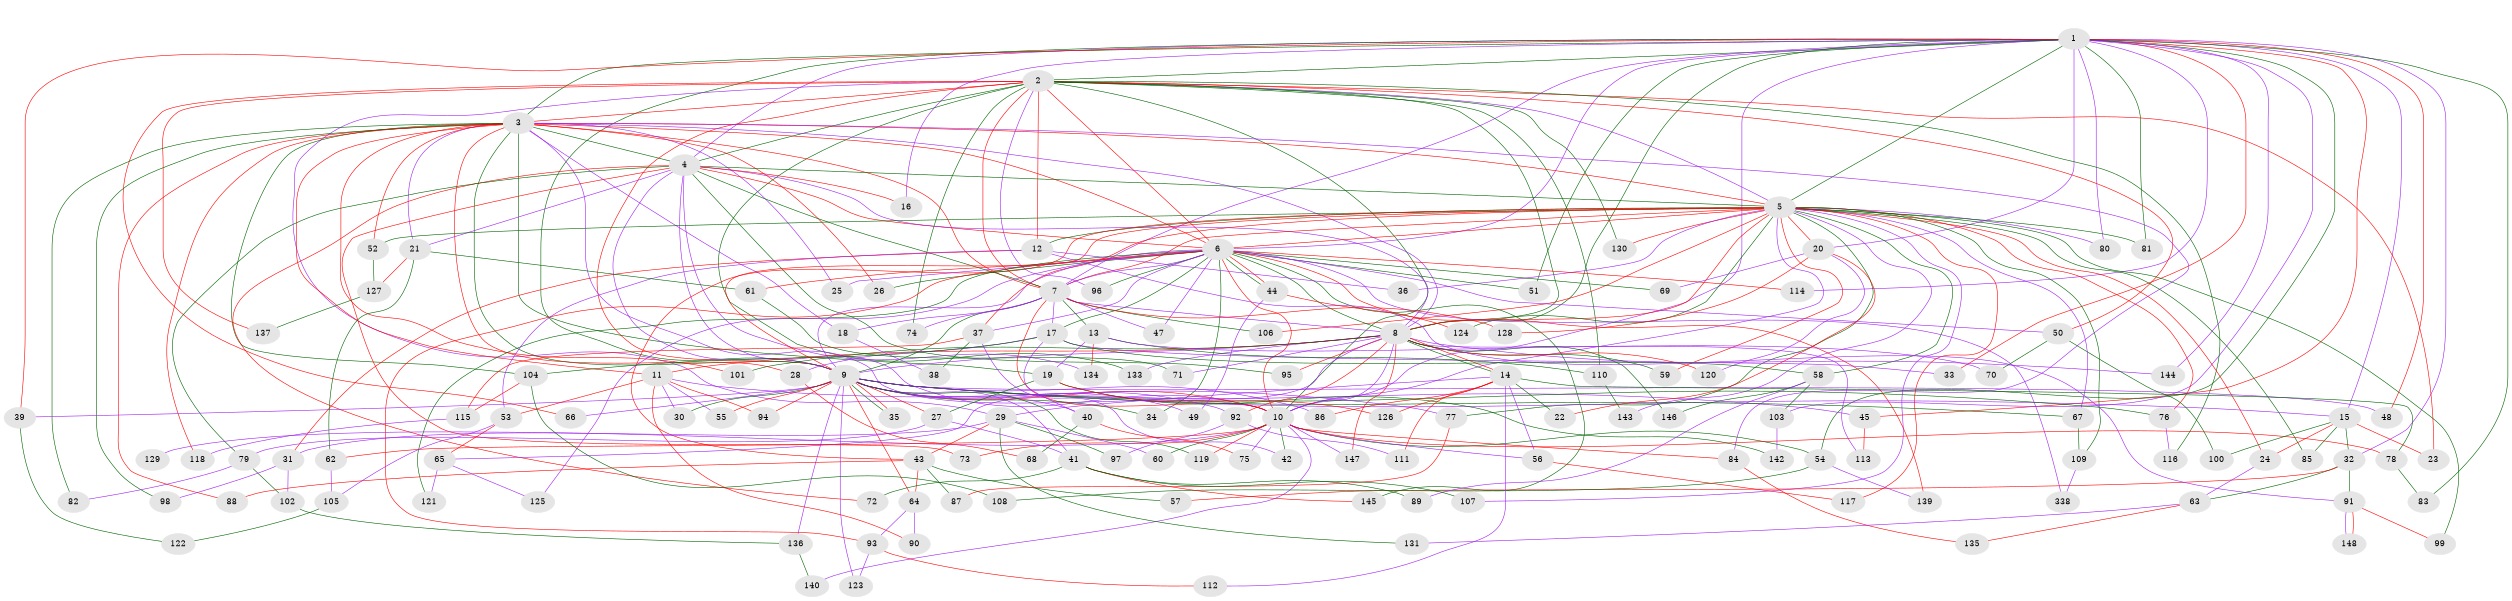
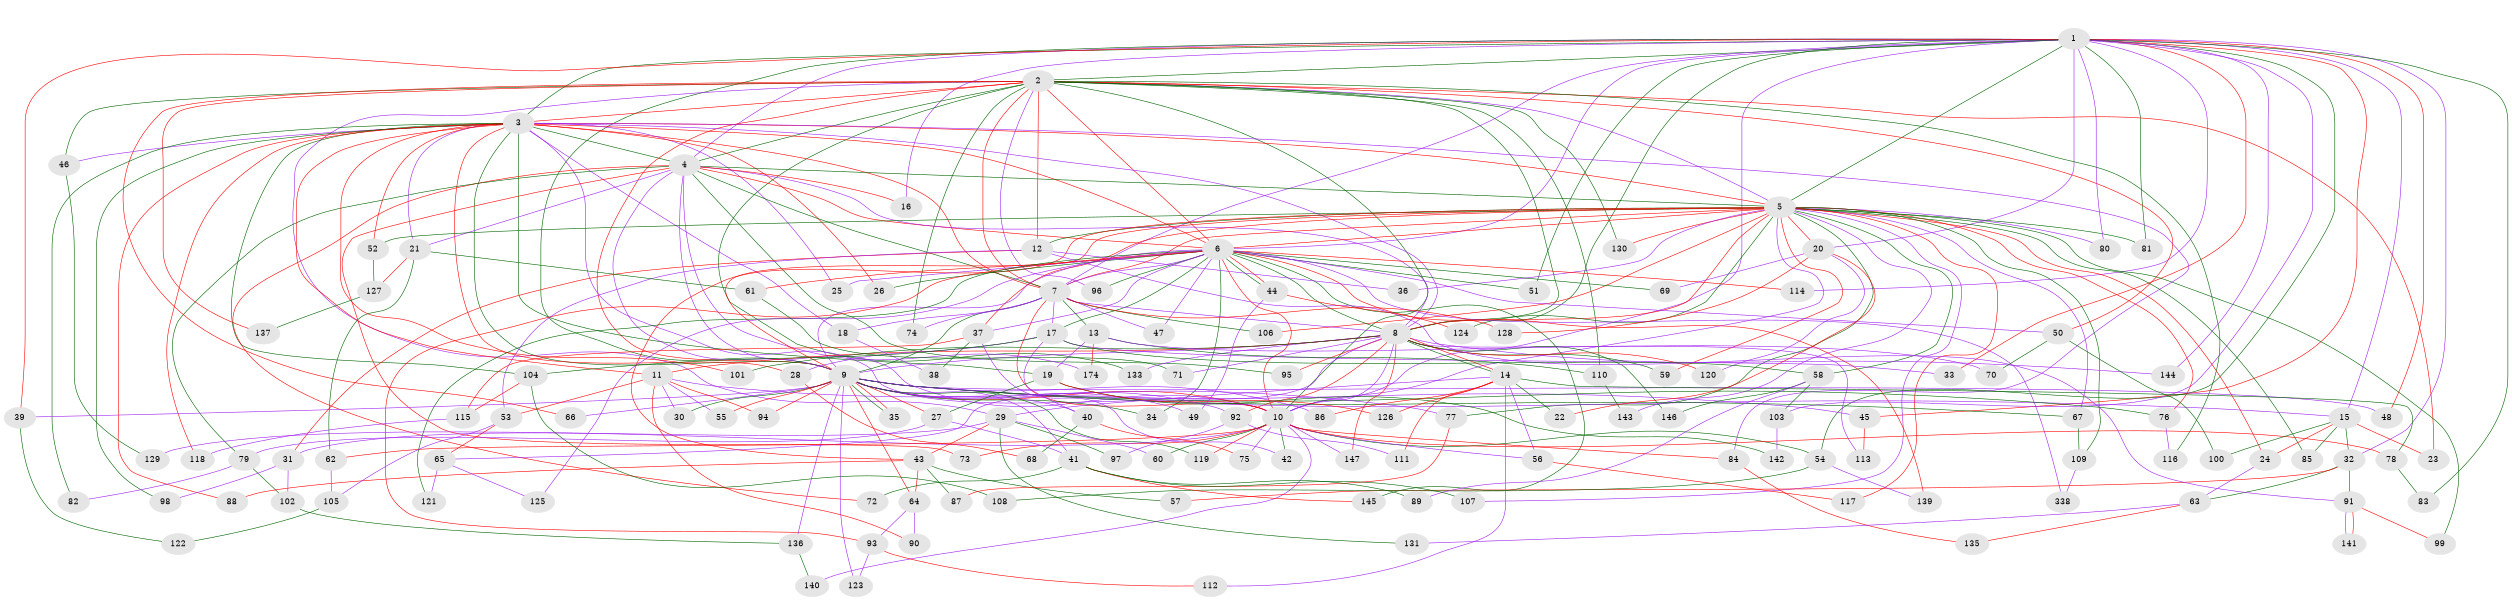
node "46": added
node "134": label "134" -> "174"
node "148": label "148" -> "141"
